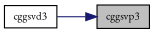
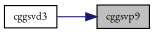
node "cggsvp3": label "cggsvp3" -> "cggsvp9"
